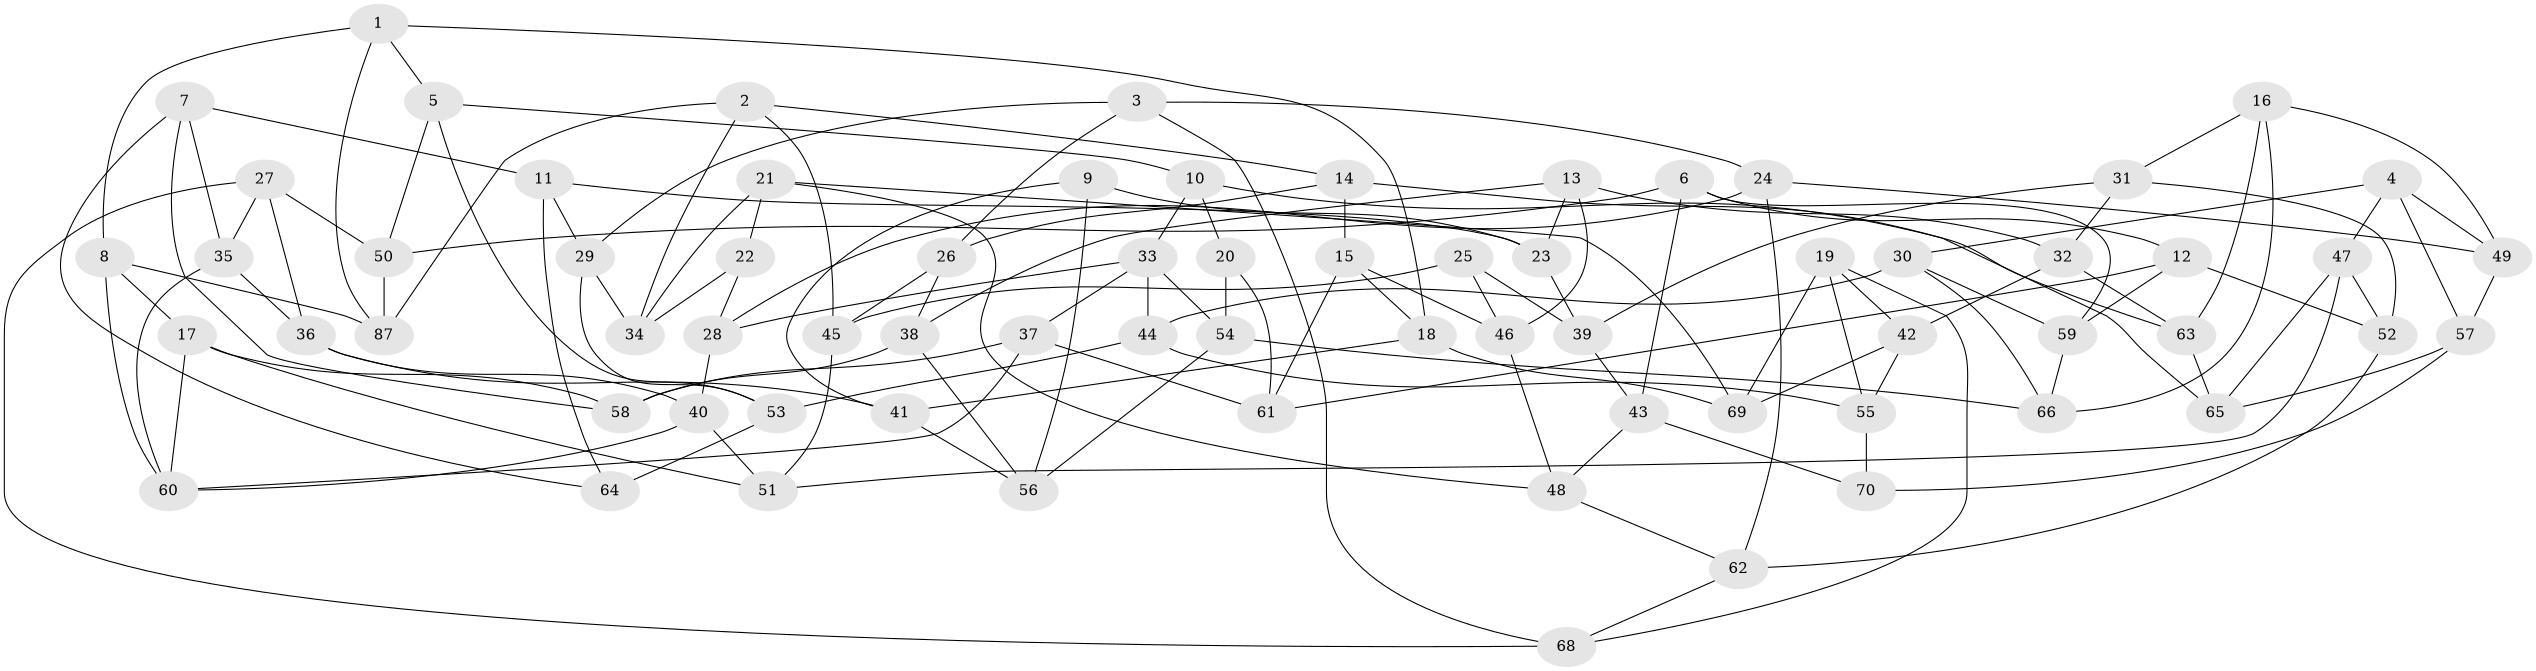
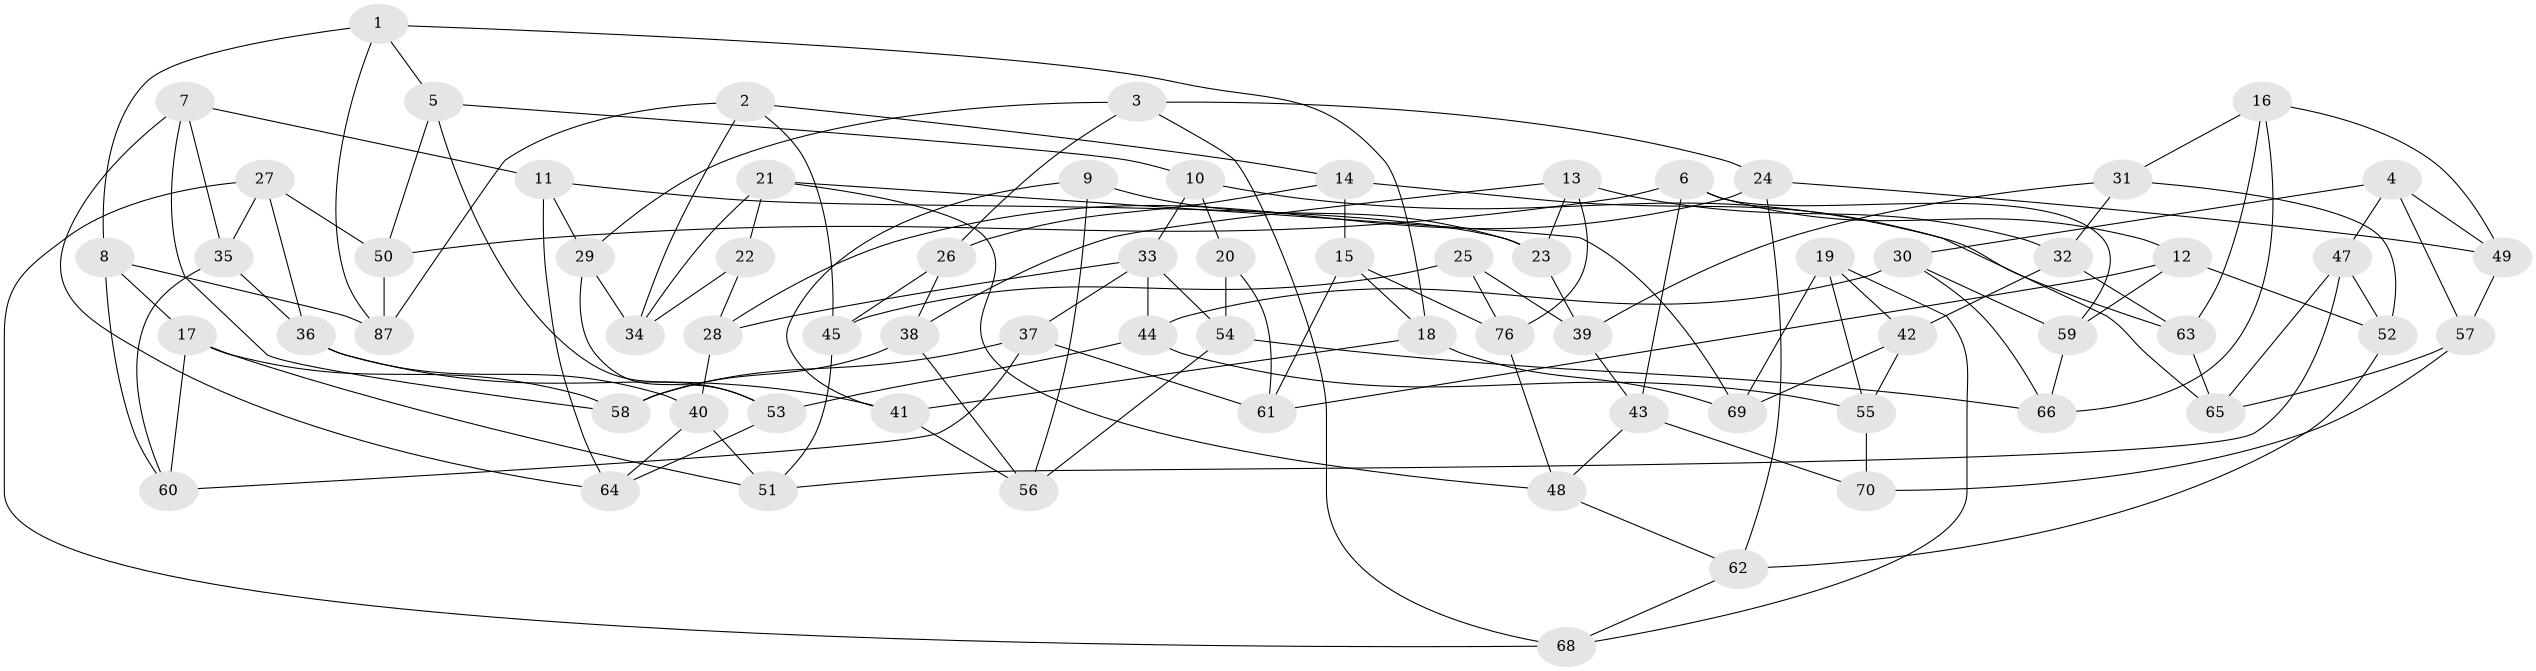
node "46": label "46" -> "76"
edge "40" -- "60": now "40" -- "64"
